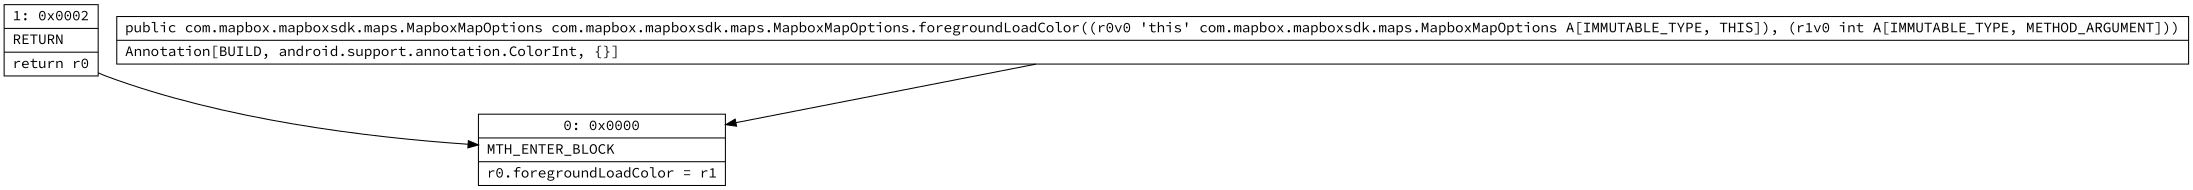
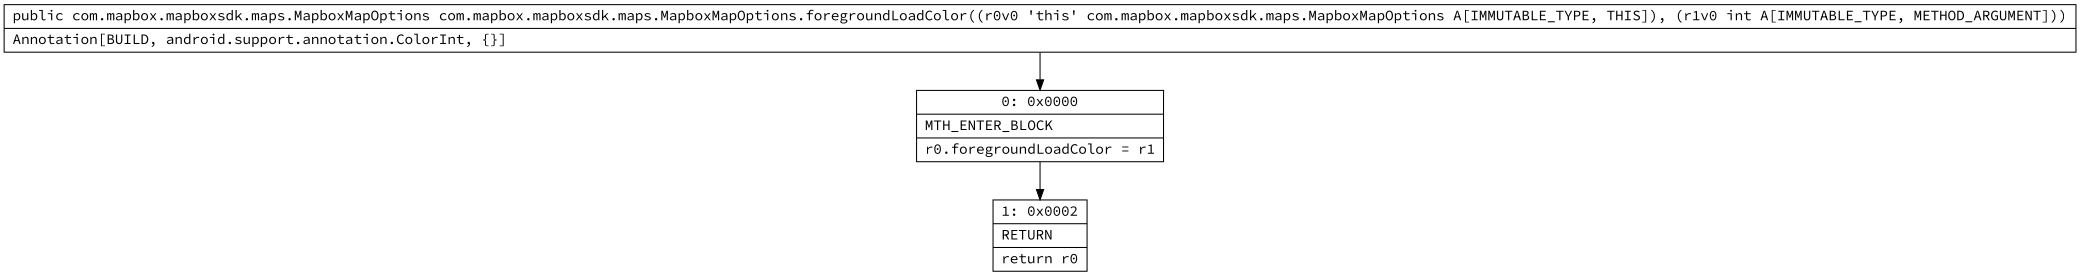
edge "1: 0x0002" -> "0: 0x0000": reversed
